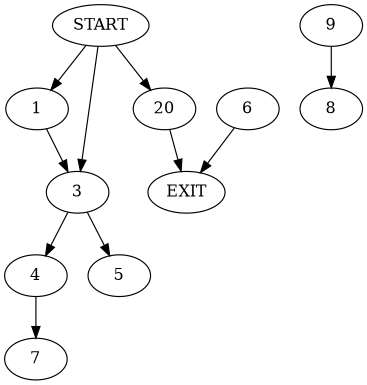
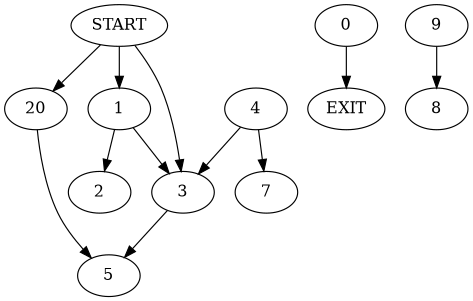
node "6": label "6" -> "0"
edge "20" -> "EXIT": now "20" -> "5"
node "2": added
edge "3" -> "4": reversed
